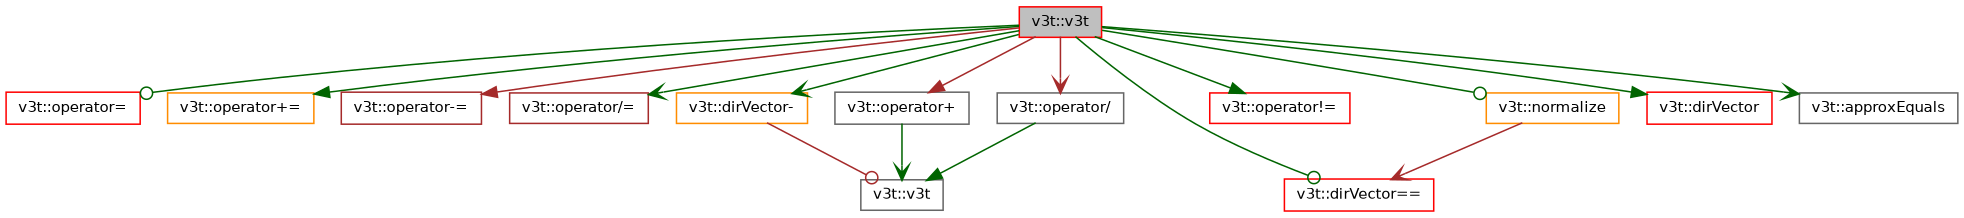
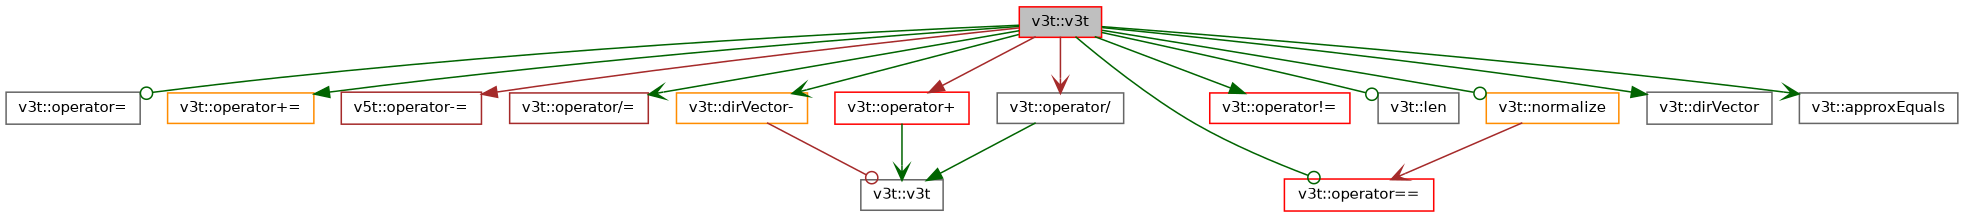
node "v3t::operator=": color red -> gray40
node "v3t::operator-=": label "v3t::operator-=" -> "v5t::operator-="
node "v3t::operator+": color gray40 -> red
node "v3t::len": added
node "v3t::dirVector": color red -> gray40
node "v3t::dirVector==": label "v3t::dirVector==" -> "v3t::operator=="
